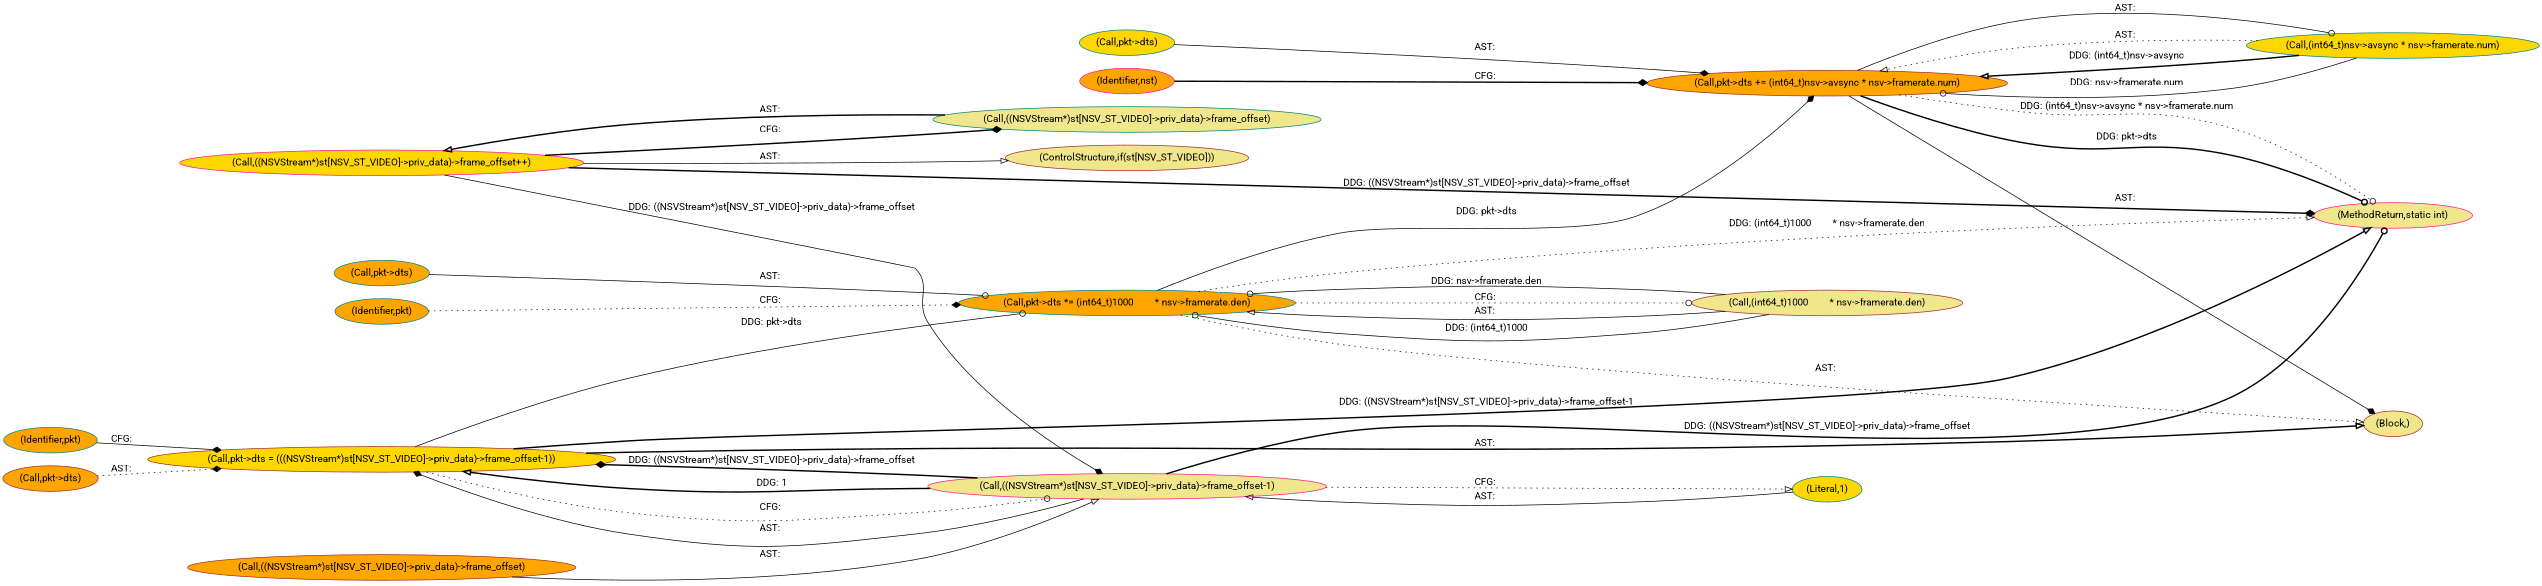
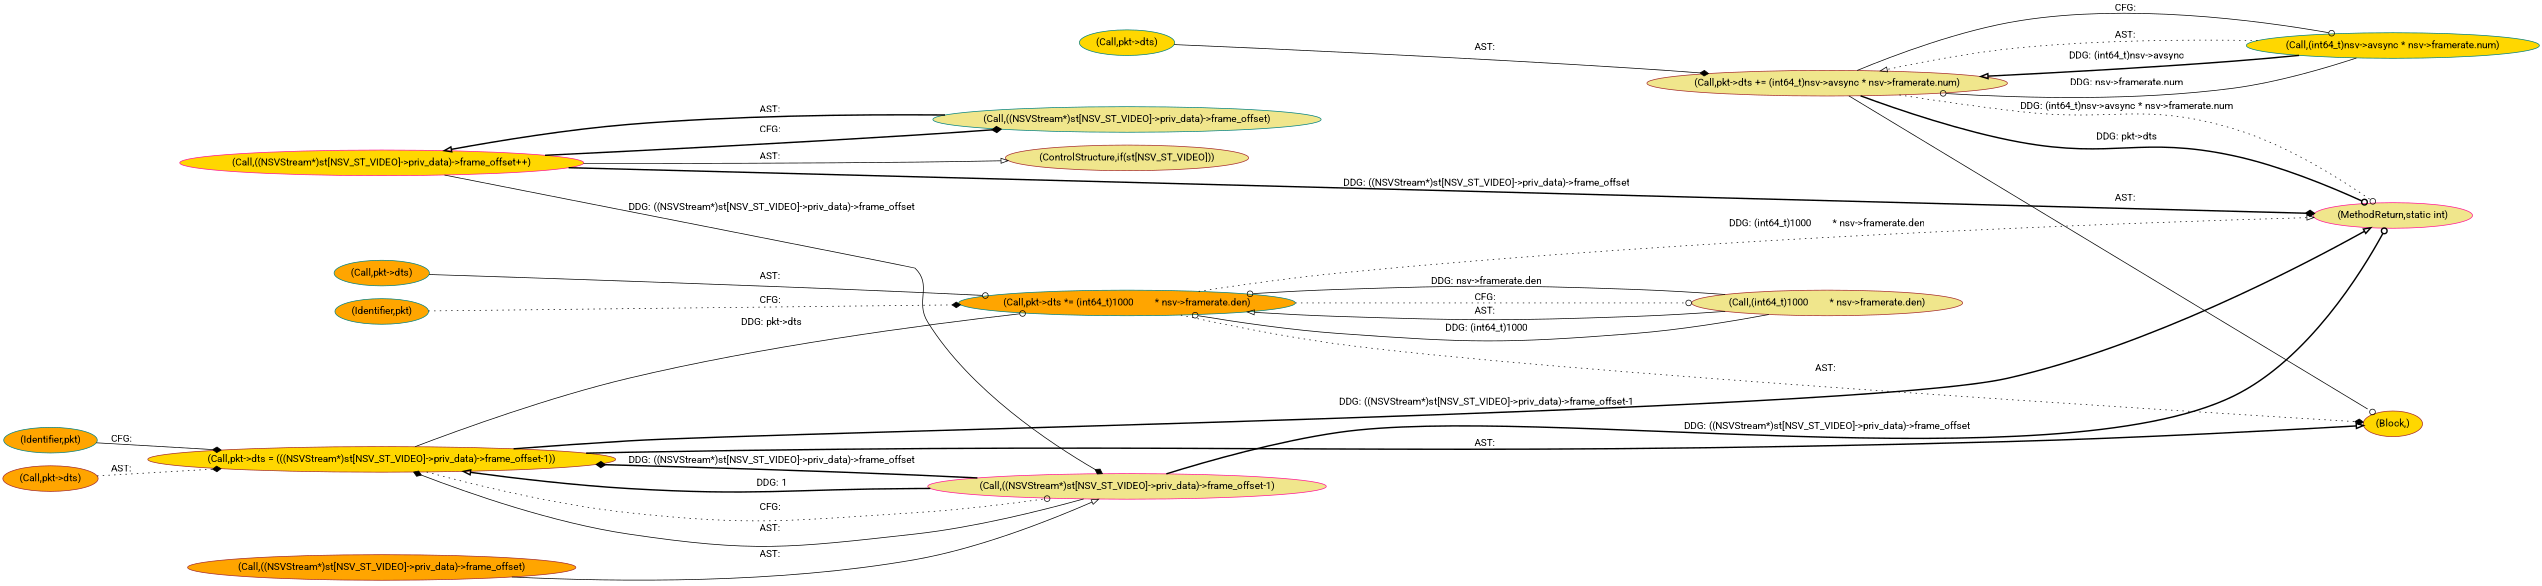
edge "(Call,pkt->dts += (int64_t)nsv->avsync * nsv->framerate.num)" -> "(Call,(int64_t)nsv->avsync * nsv->framerate.num)": label "AST: " -> "CFG: "
node "(Identifier,nst)": removed
node "(Call,pkt->dts += (int64_t)nsv->avsync * nsv->framerate.num)": fillcolor orange -> khaki
edge "(Call,pkt->dts *= (int64_t)1000        * nsv->framerate.den)" -> "(Call,pkt->dts += (int64_t)nsv->avsync * nsv->framerate.num)": removed, label "DDG: pkt->dts"
edge "(Call,pkt->dts += (int64_t)nsv->avsync * nsv->framerate.num)" -> "(Block,)": arrowhead diamond -> odot
edge "(Call,pkt->dts *= (int64_t)1000        * nsv->framerate.den)" -> "(Block,)": arrowhead onormal -> diamond
node "(Block,)": fillcolor khaki -> gold
node "(Literal,1)": removed
